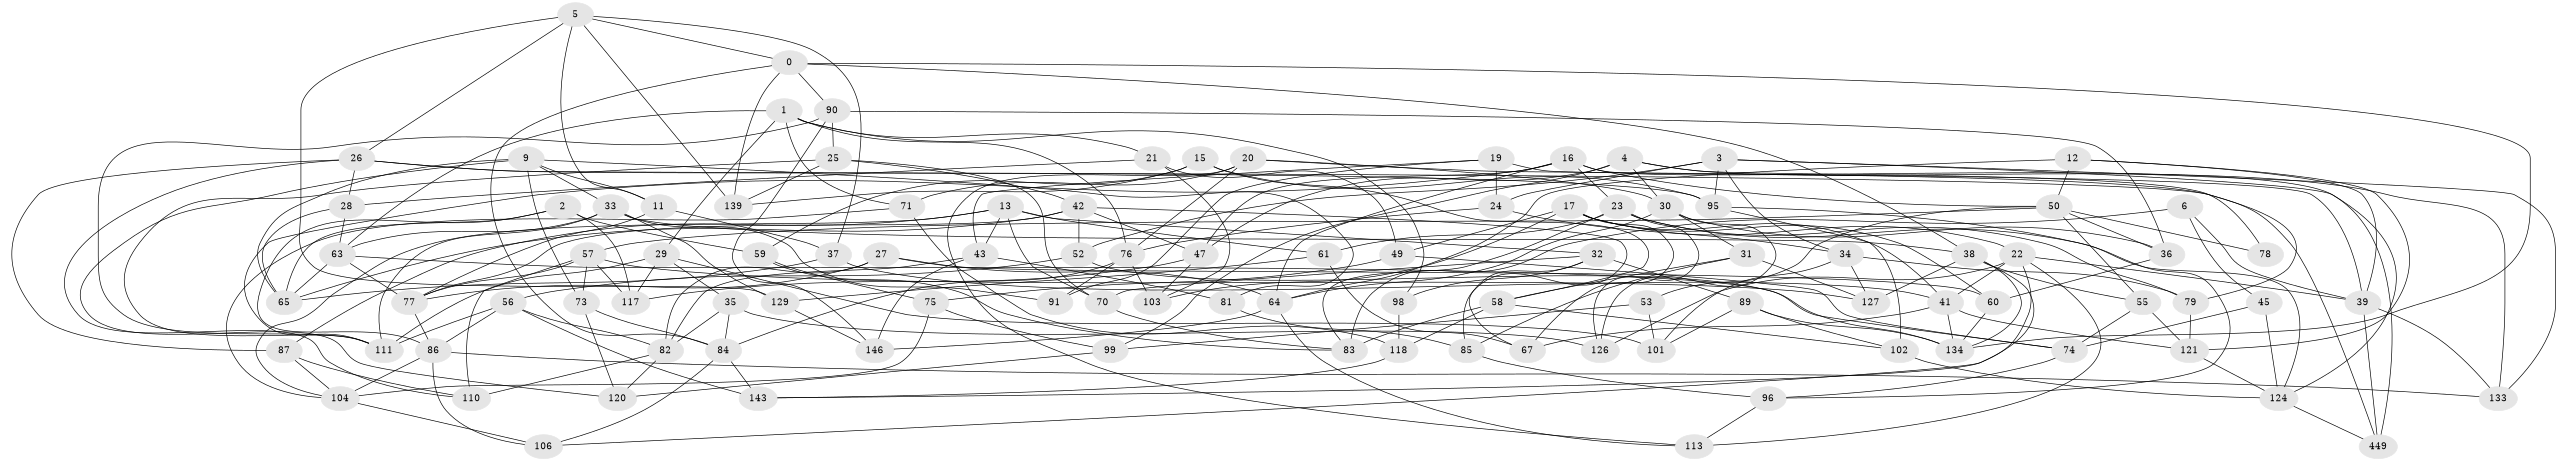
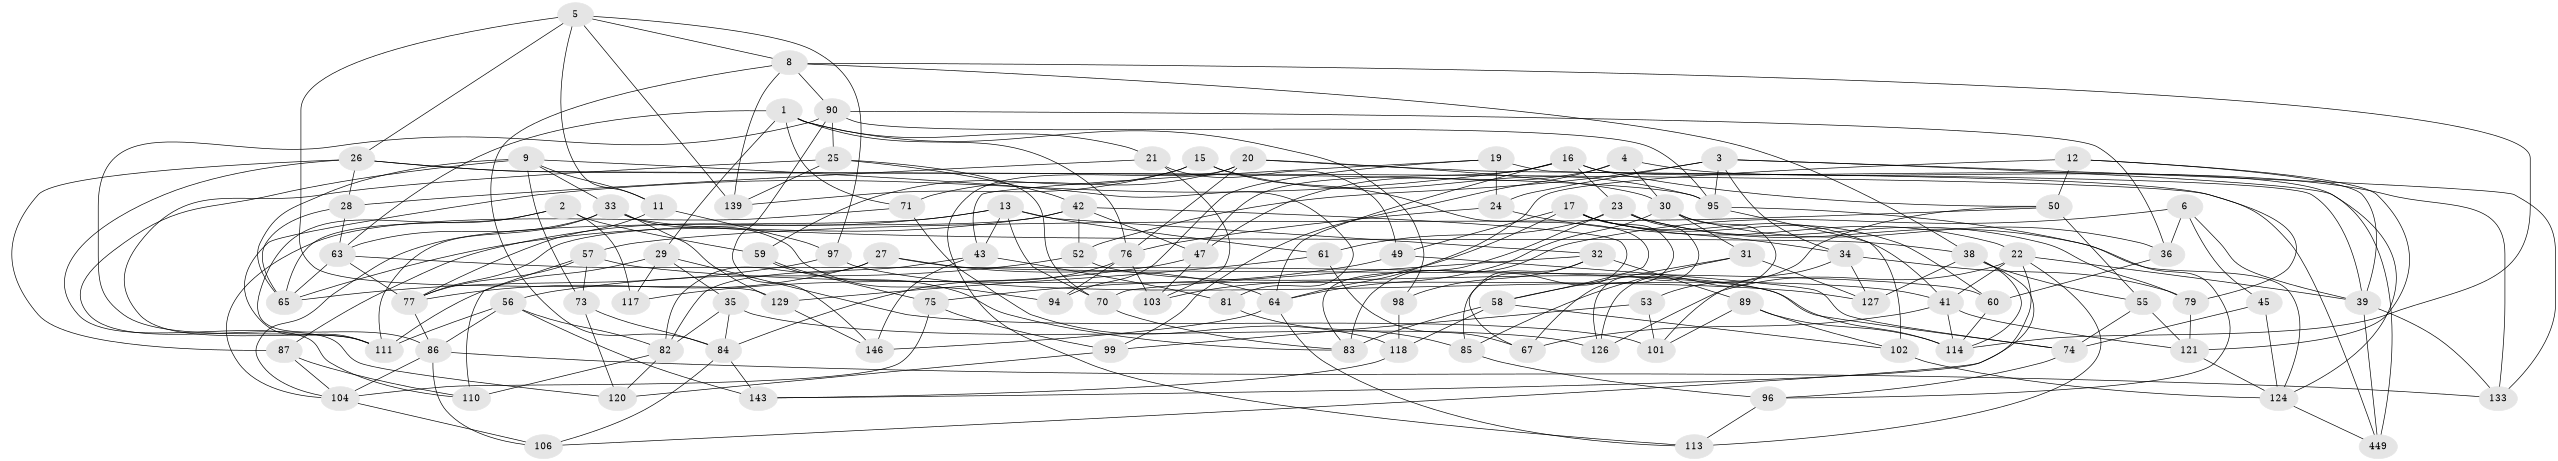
node "0": label "0" -> "8"
edge "90" -- "95": added
edge "50" -- "36": now "6" -- "36"
node "37": label "37" -> "97"
node "78": removed
edge "57" -- "117": removed
node "91": label "91" -> "94"
node "134": label "134" -> "114"
